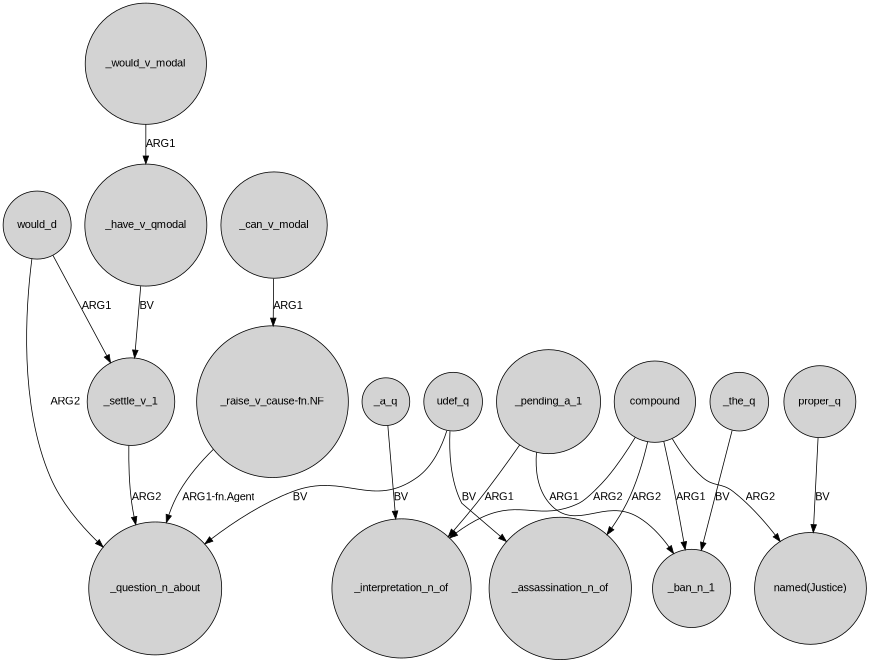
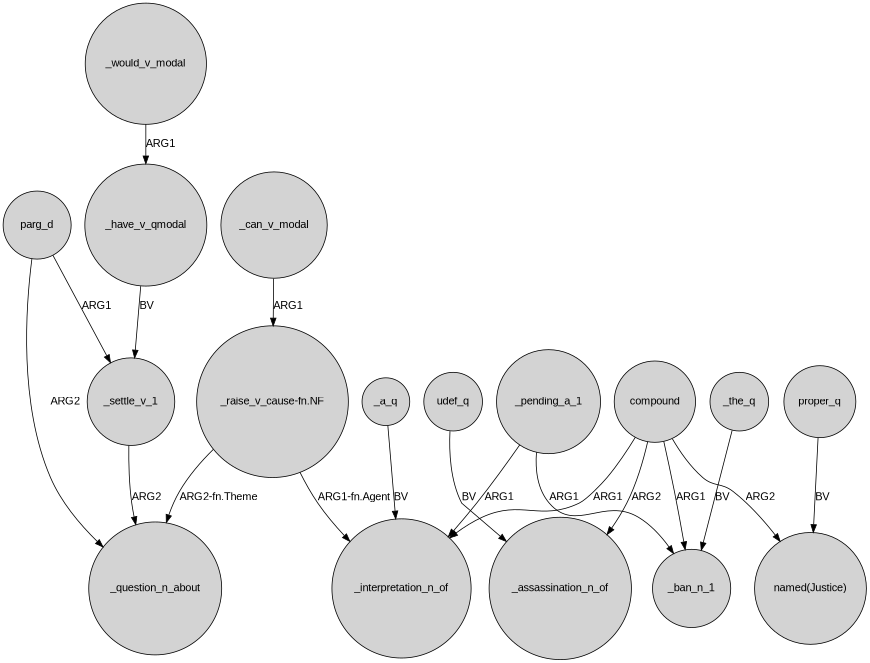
node "would_d": label "would_d" -> "parg_d"
edge "udef_q" -> "_question_n_about": removed, label "BV"
edge "_raise_v_cause-fn.NF" -> "_question_n_about": label "ARG1-fn.Agent" -> "ARG2-fn.Theme"
edge "compound" -> "_interpretation_n_of": label "ARG2" -> "ARG1"
edge "_raise_v_cause-fn.NF" -> "_interpretation_n_of": added, label "ARG1-fn.Agent"
